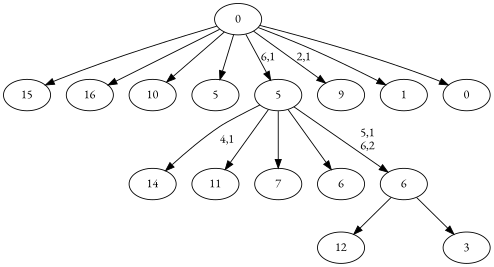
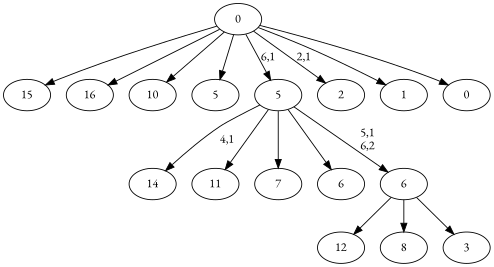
node "9": label "9" -> "2"
node "8": added
